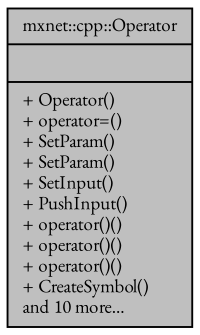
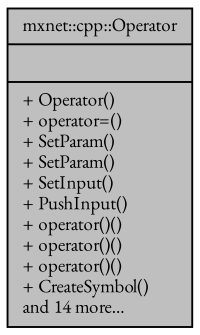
node "mxnet::cpp::Operator": text "and 10 more..." -> "and 14 more..."
